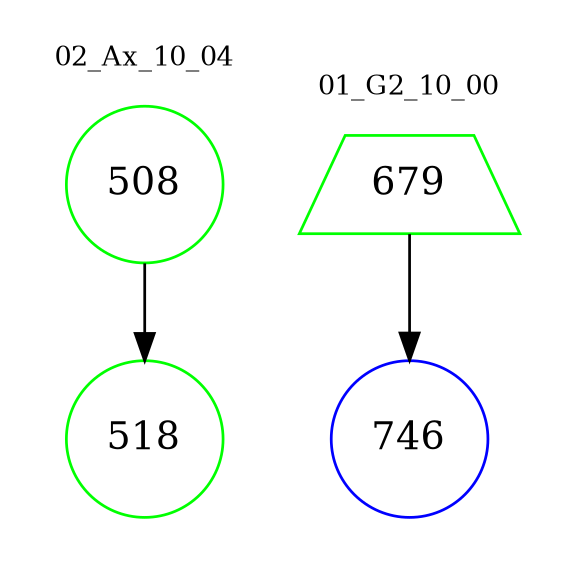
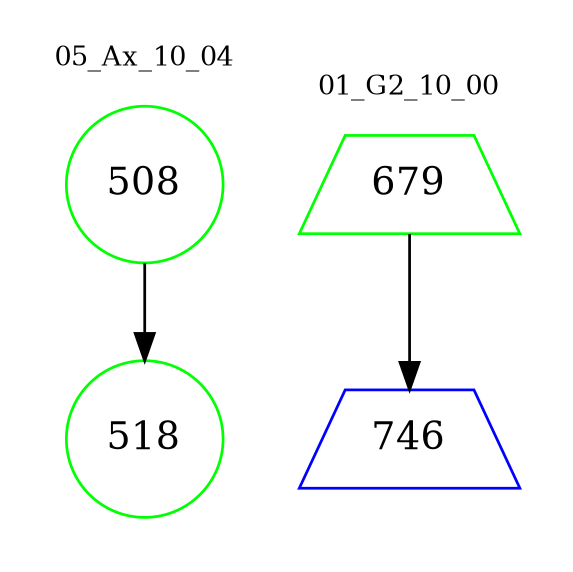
cluster "02_Ax_10_04": label "02_Ax_10_04" -> "05_Ax_10_04"
node "746": shape circle -> trapezium
